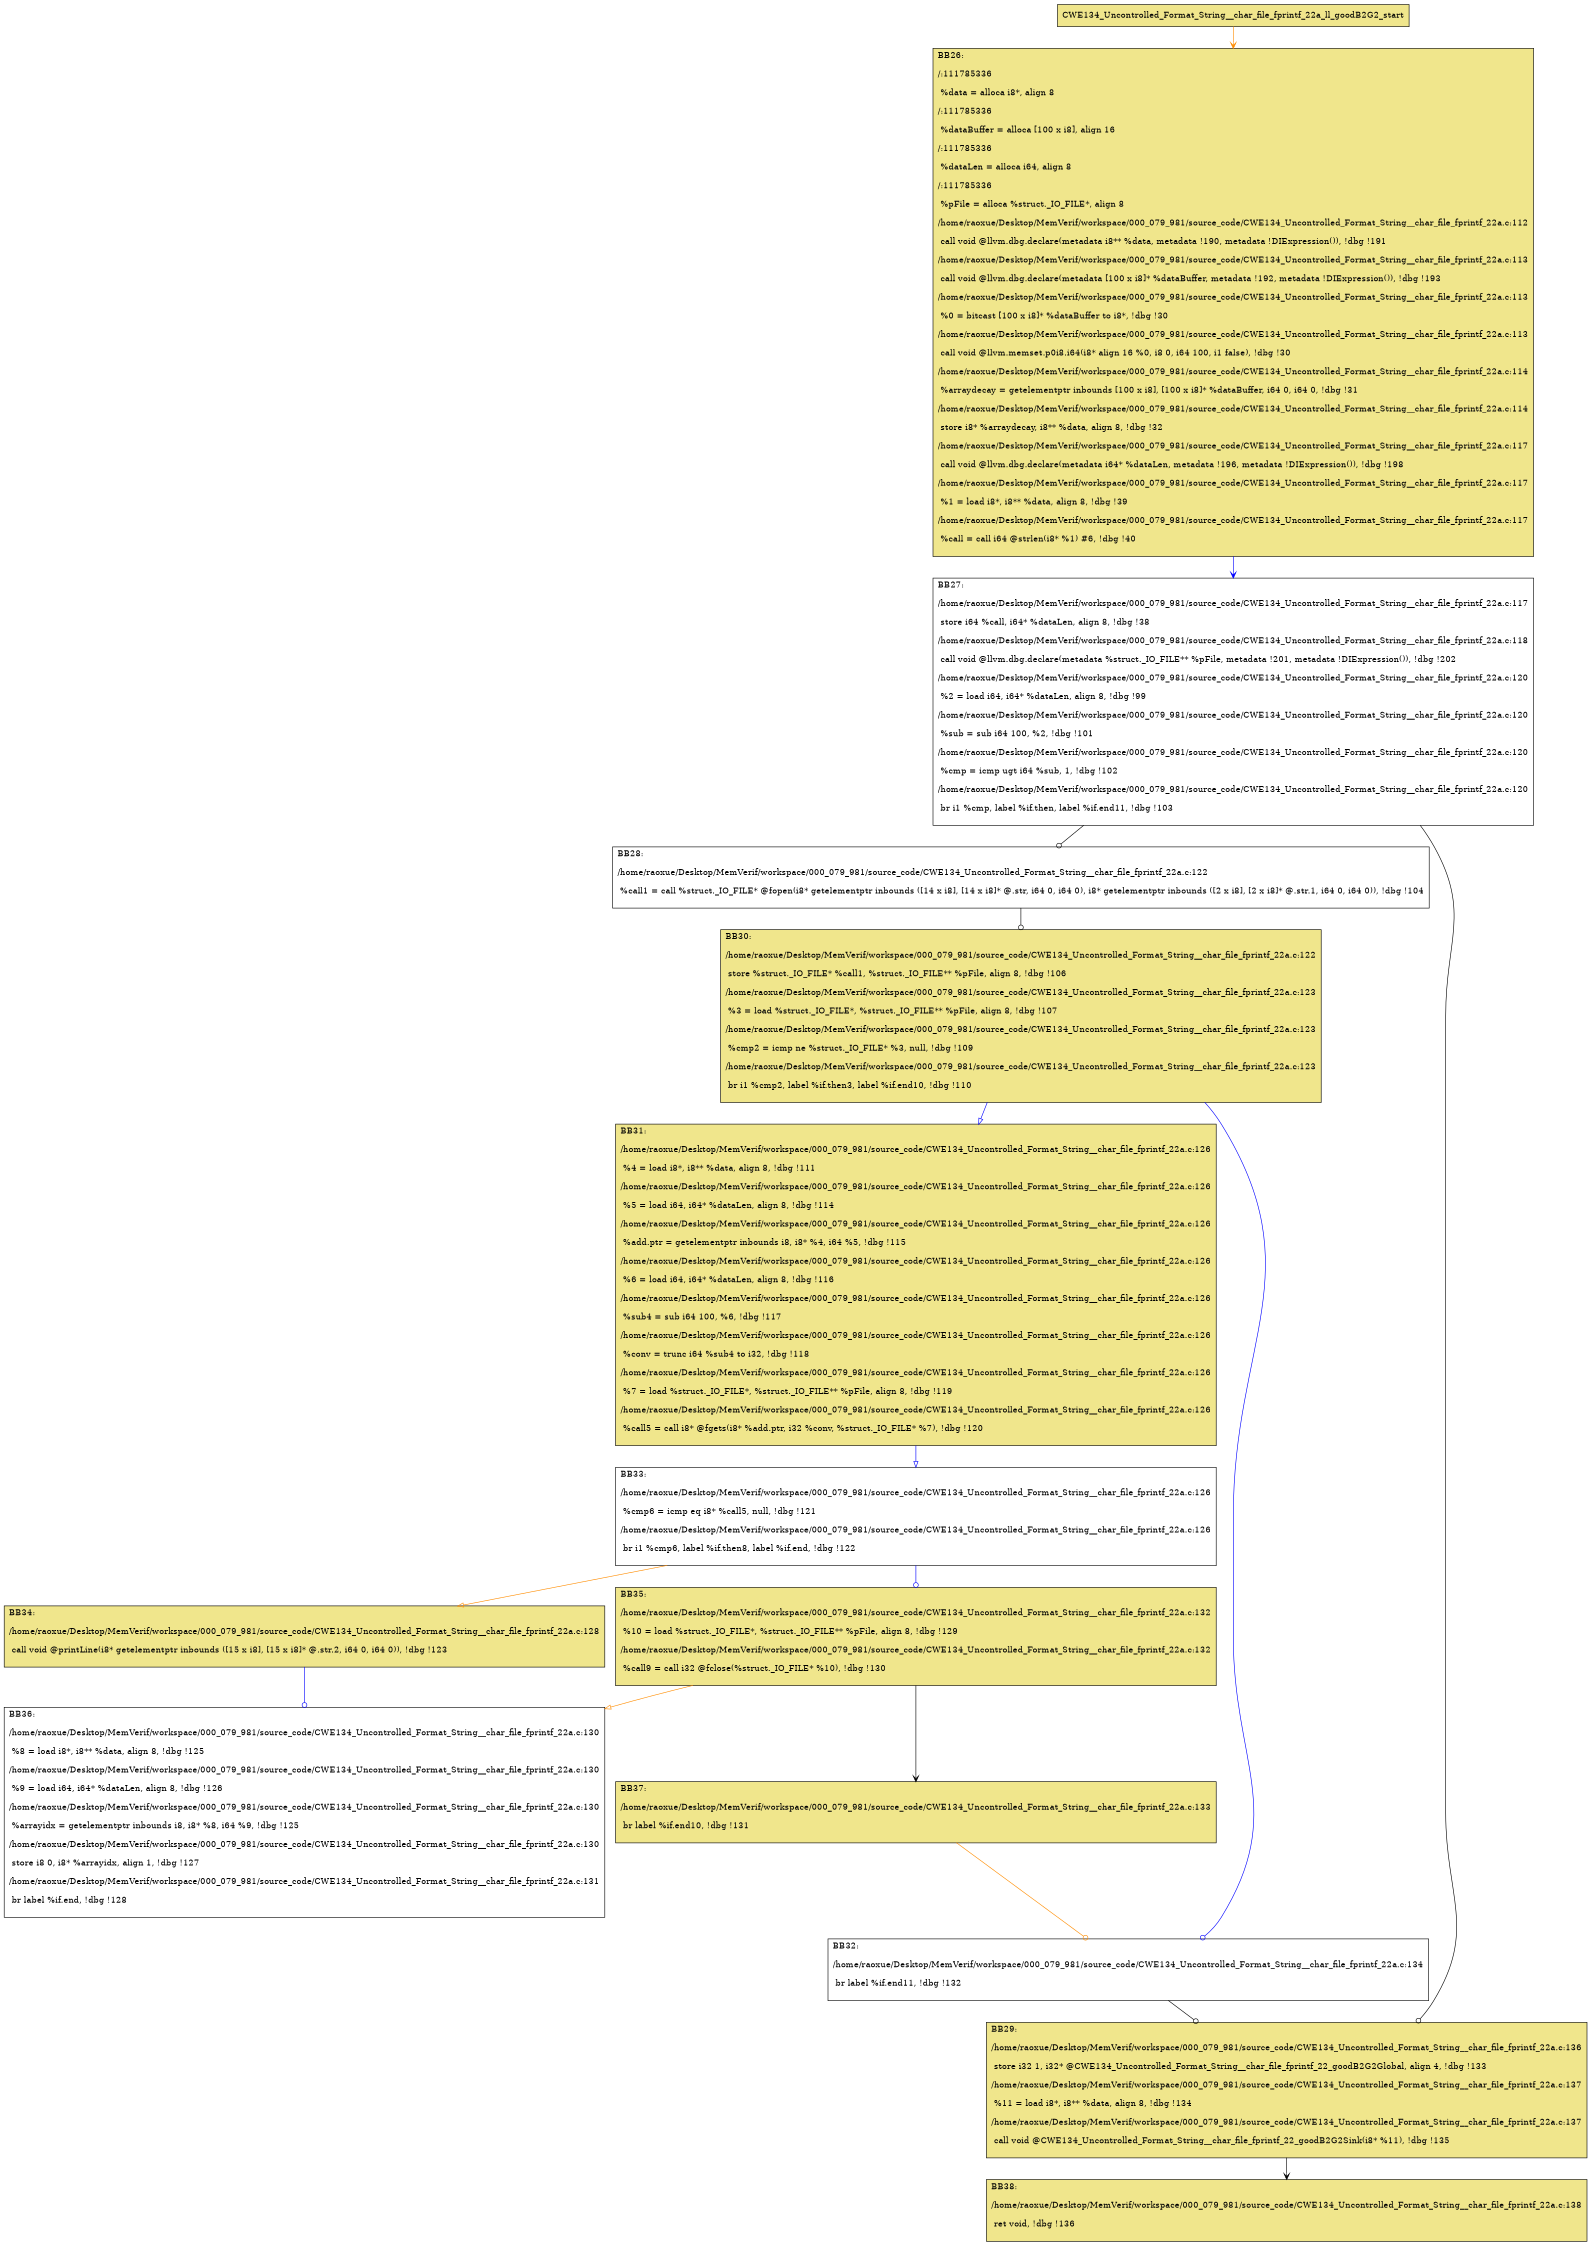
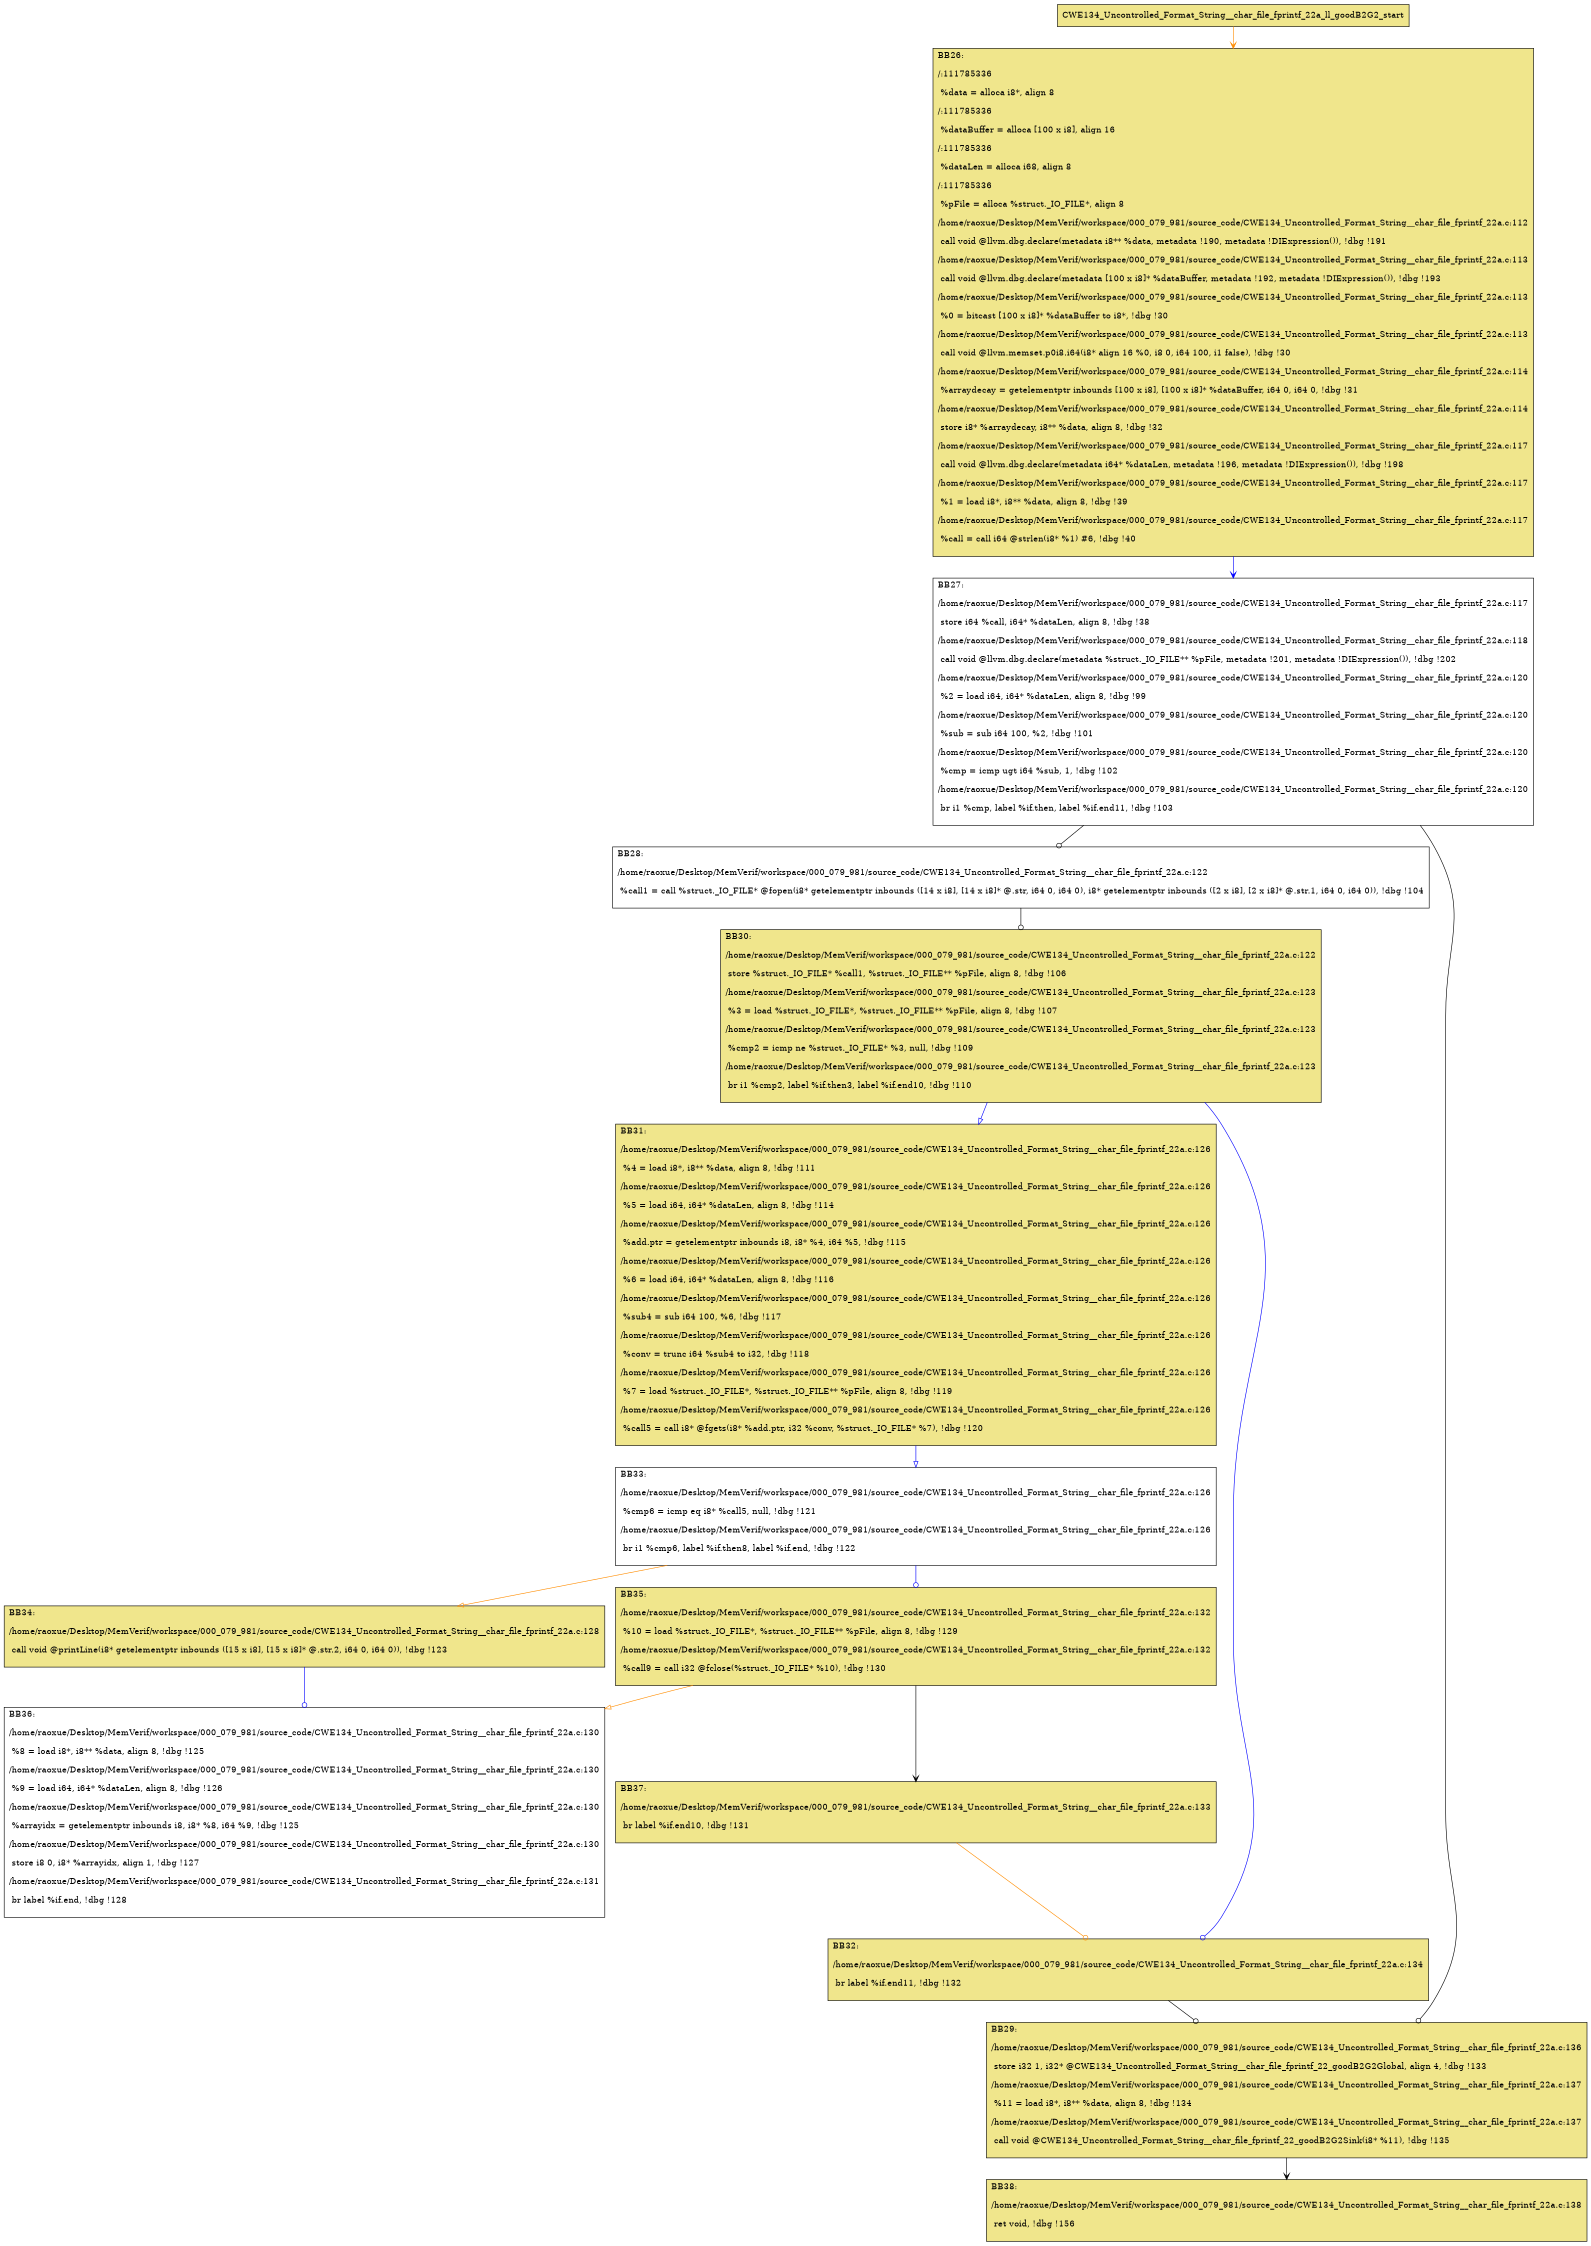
node "BB26:": text "%dataLen = alloca i64, align 8" -> "%dataLen = alloca i68, align 8"
node "BB32:": fillcolor white -> khaki
node "BB38:": text "ret void, !dbg !136" -> "ret void, !dbg !156"
